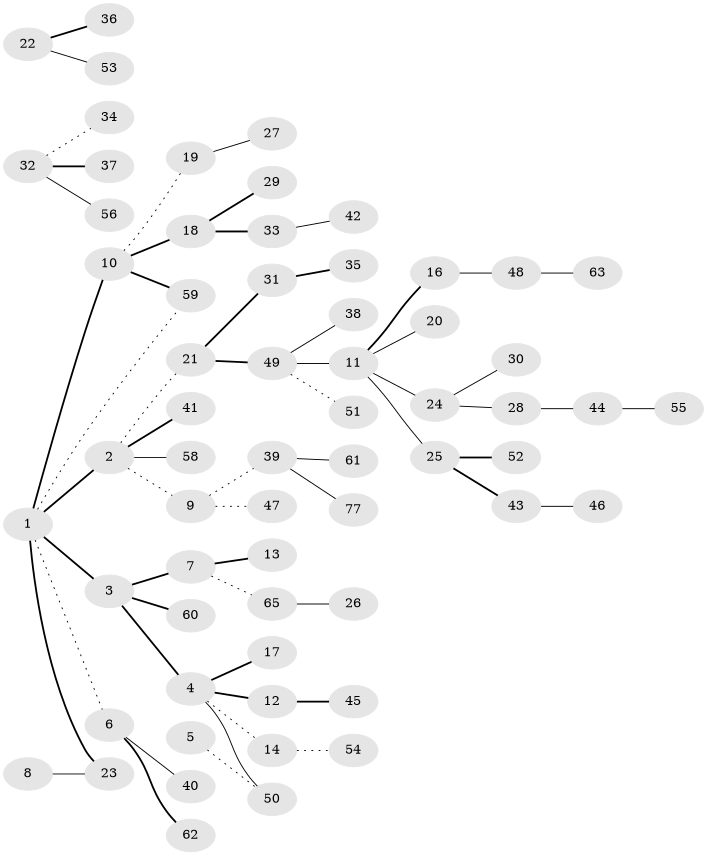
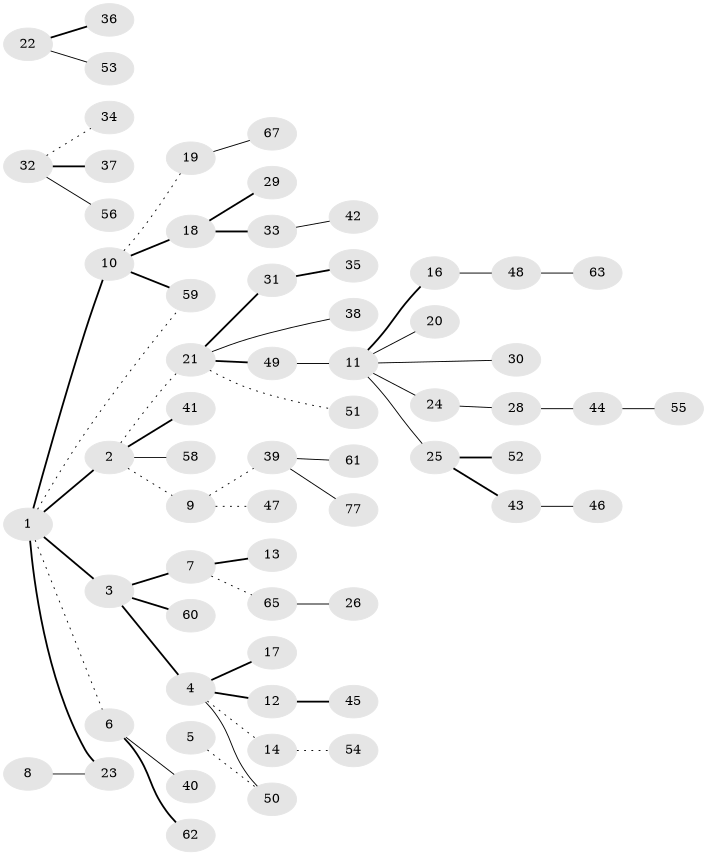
node "27": label "27" -> "67"
edge "38" -- "49": now "38" -- "21"
edge "30" -- "24": now "30" -- "11"
edge "49" -- "51": now "21" -- "51"
